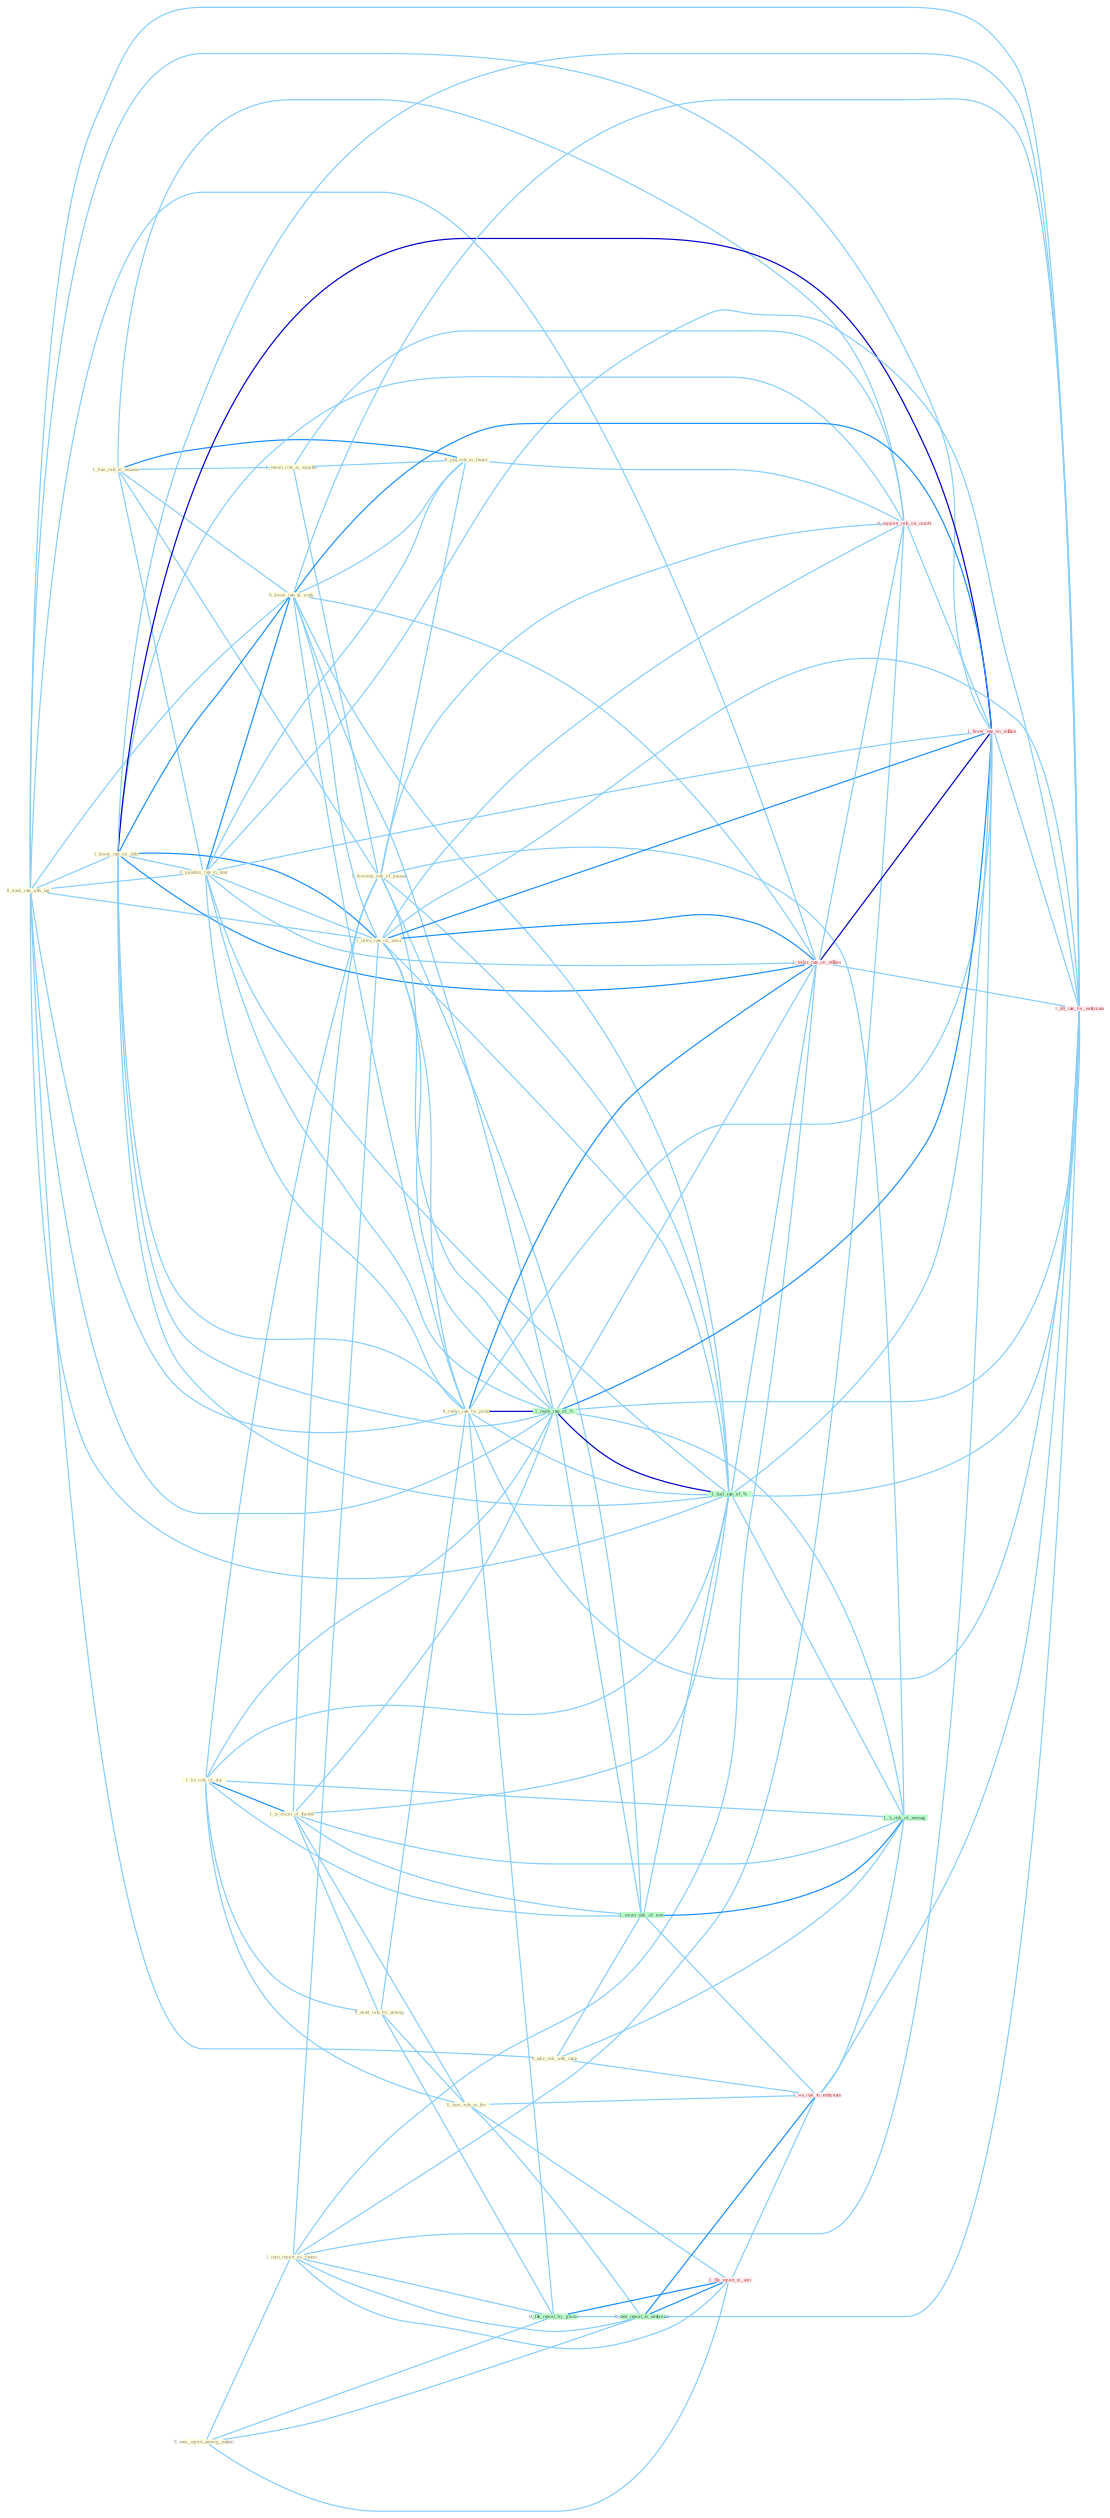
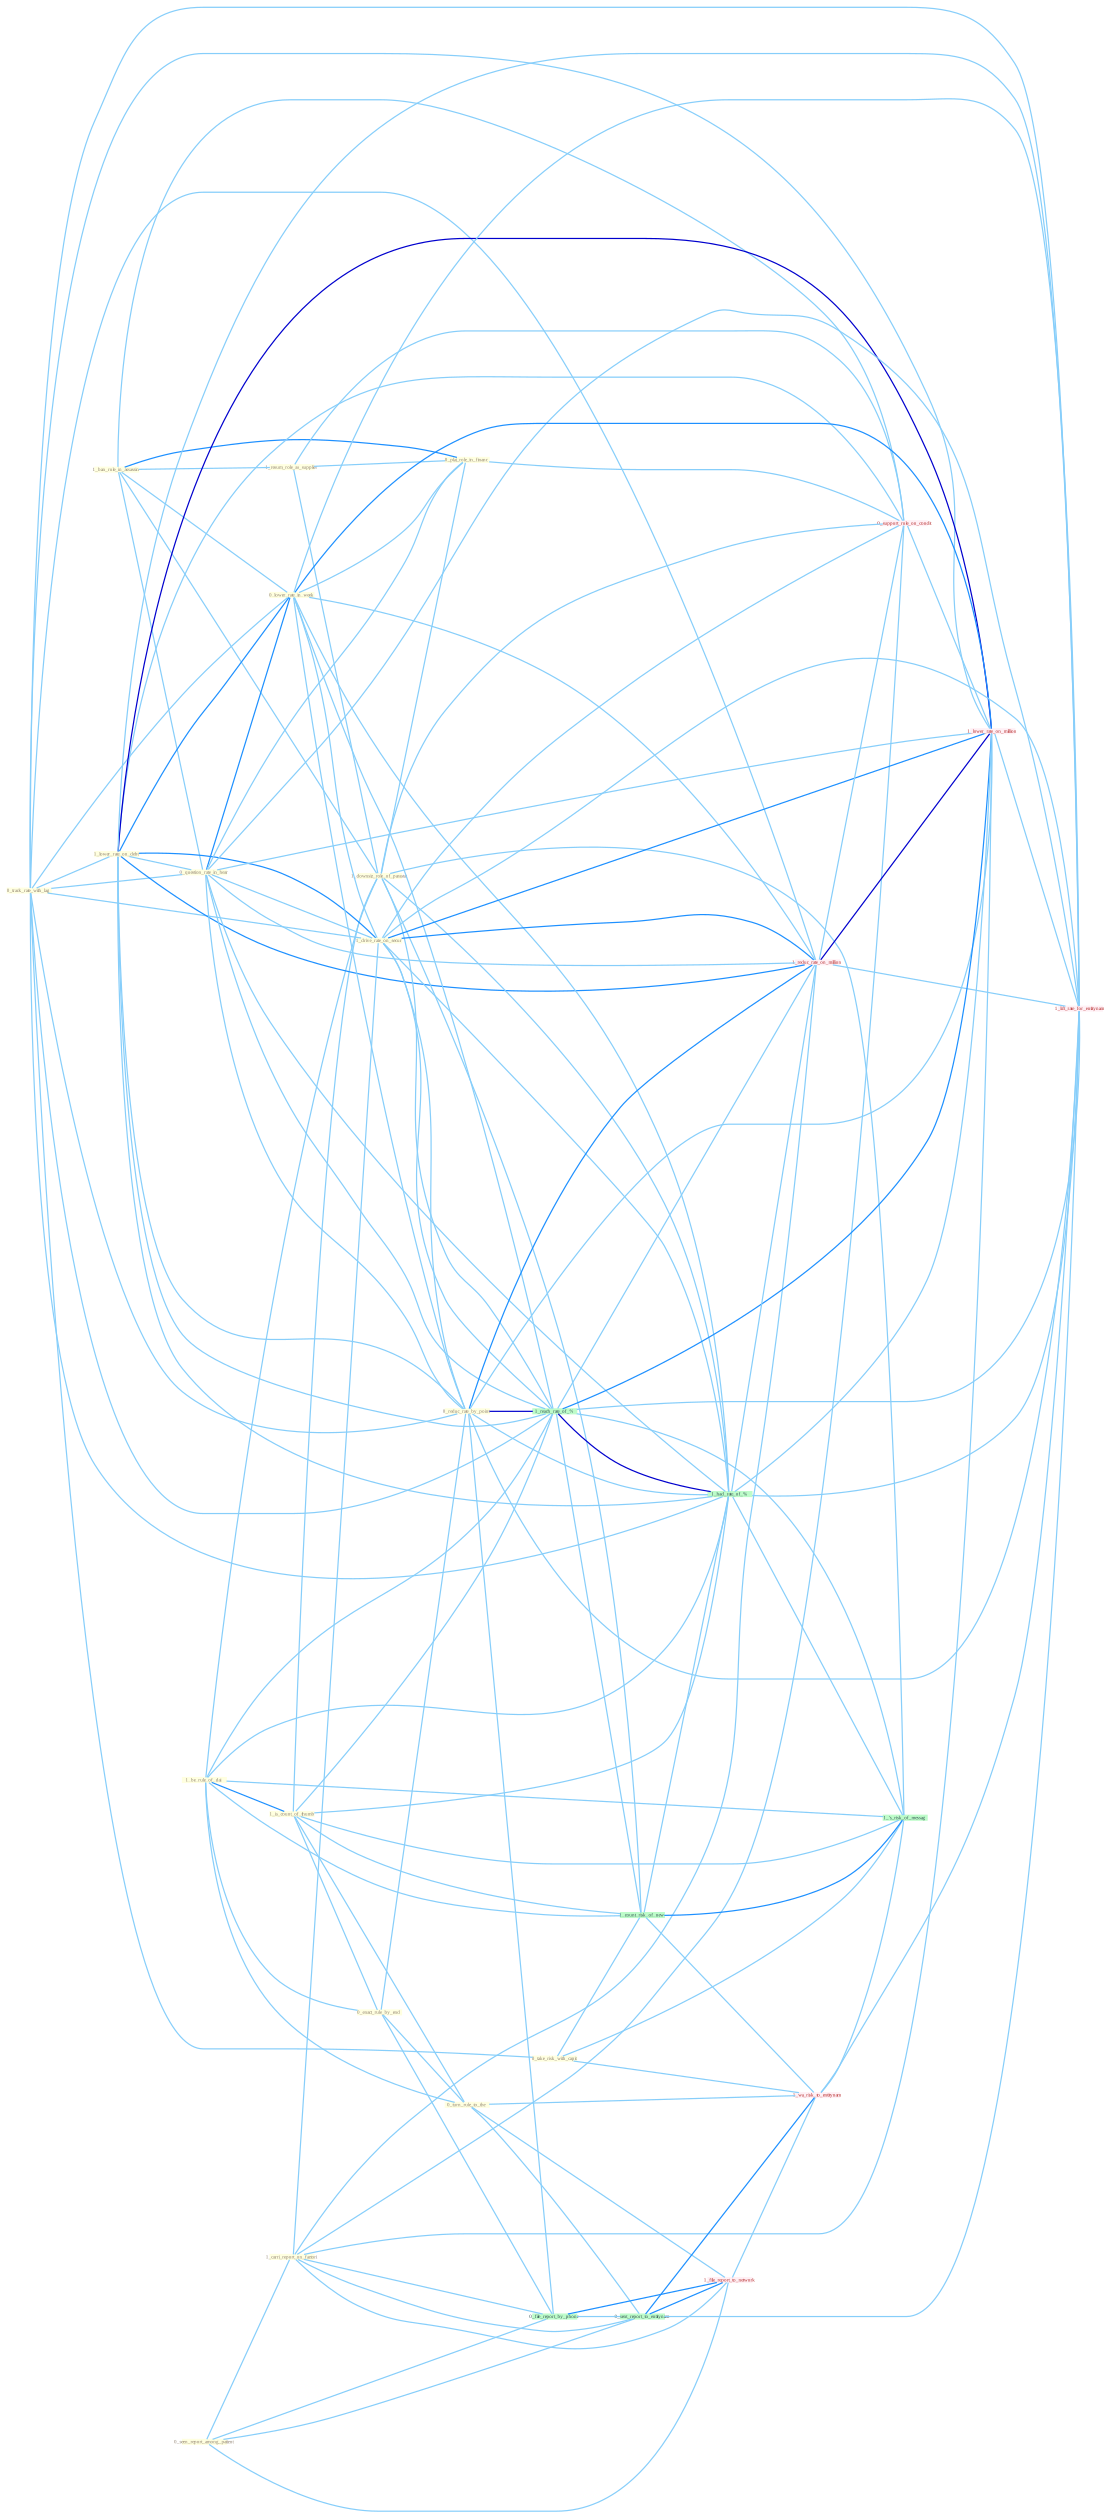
node "0_enact_rule_by_among": label "0_enact_rule_by_among" -> "0_enact_rule_by_end"
node "1_file_report_to_sent": label "1_file_report_to_sent" -> "1_file_report_to_network"
